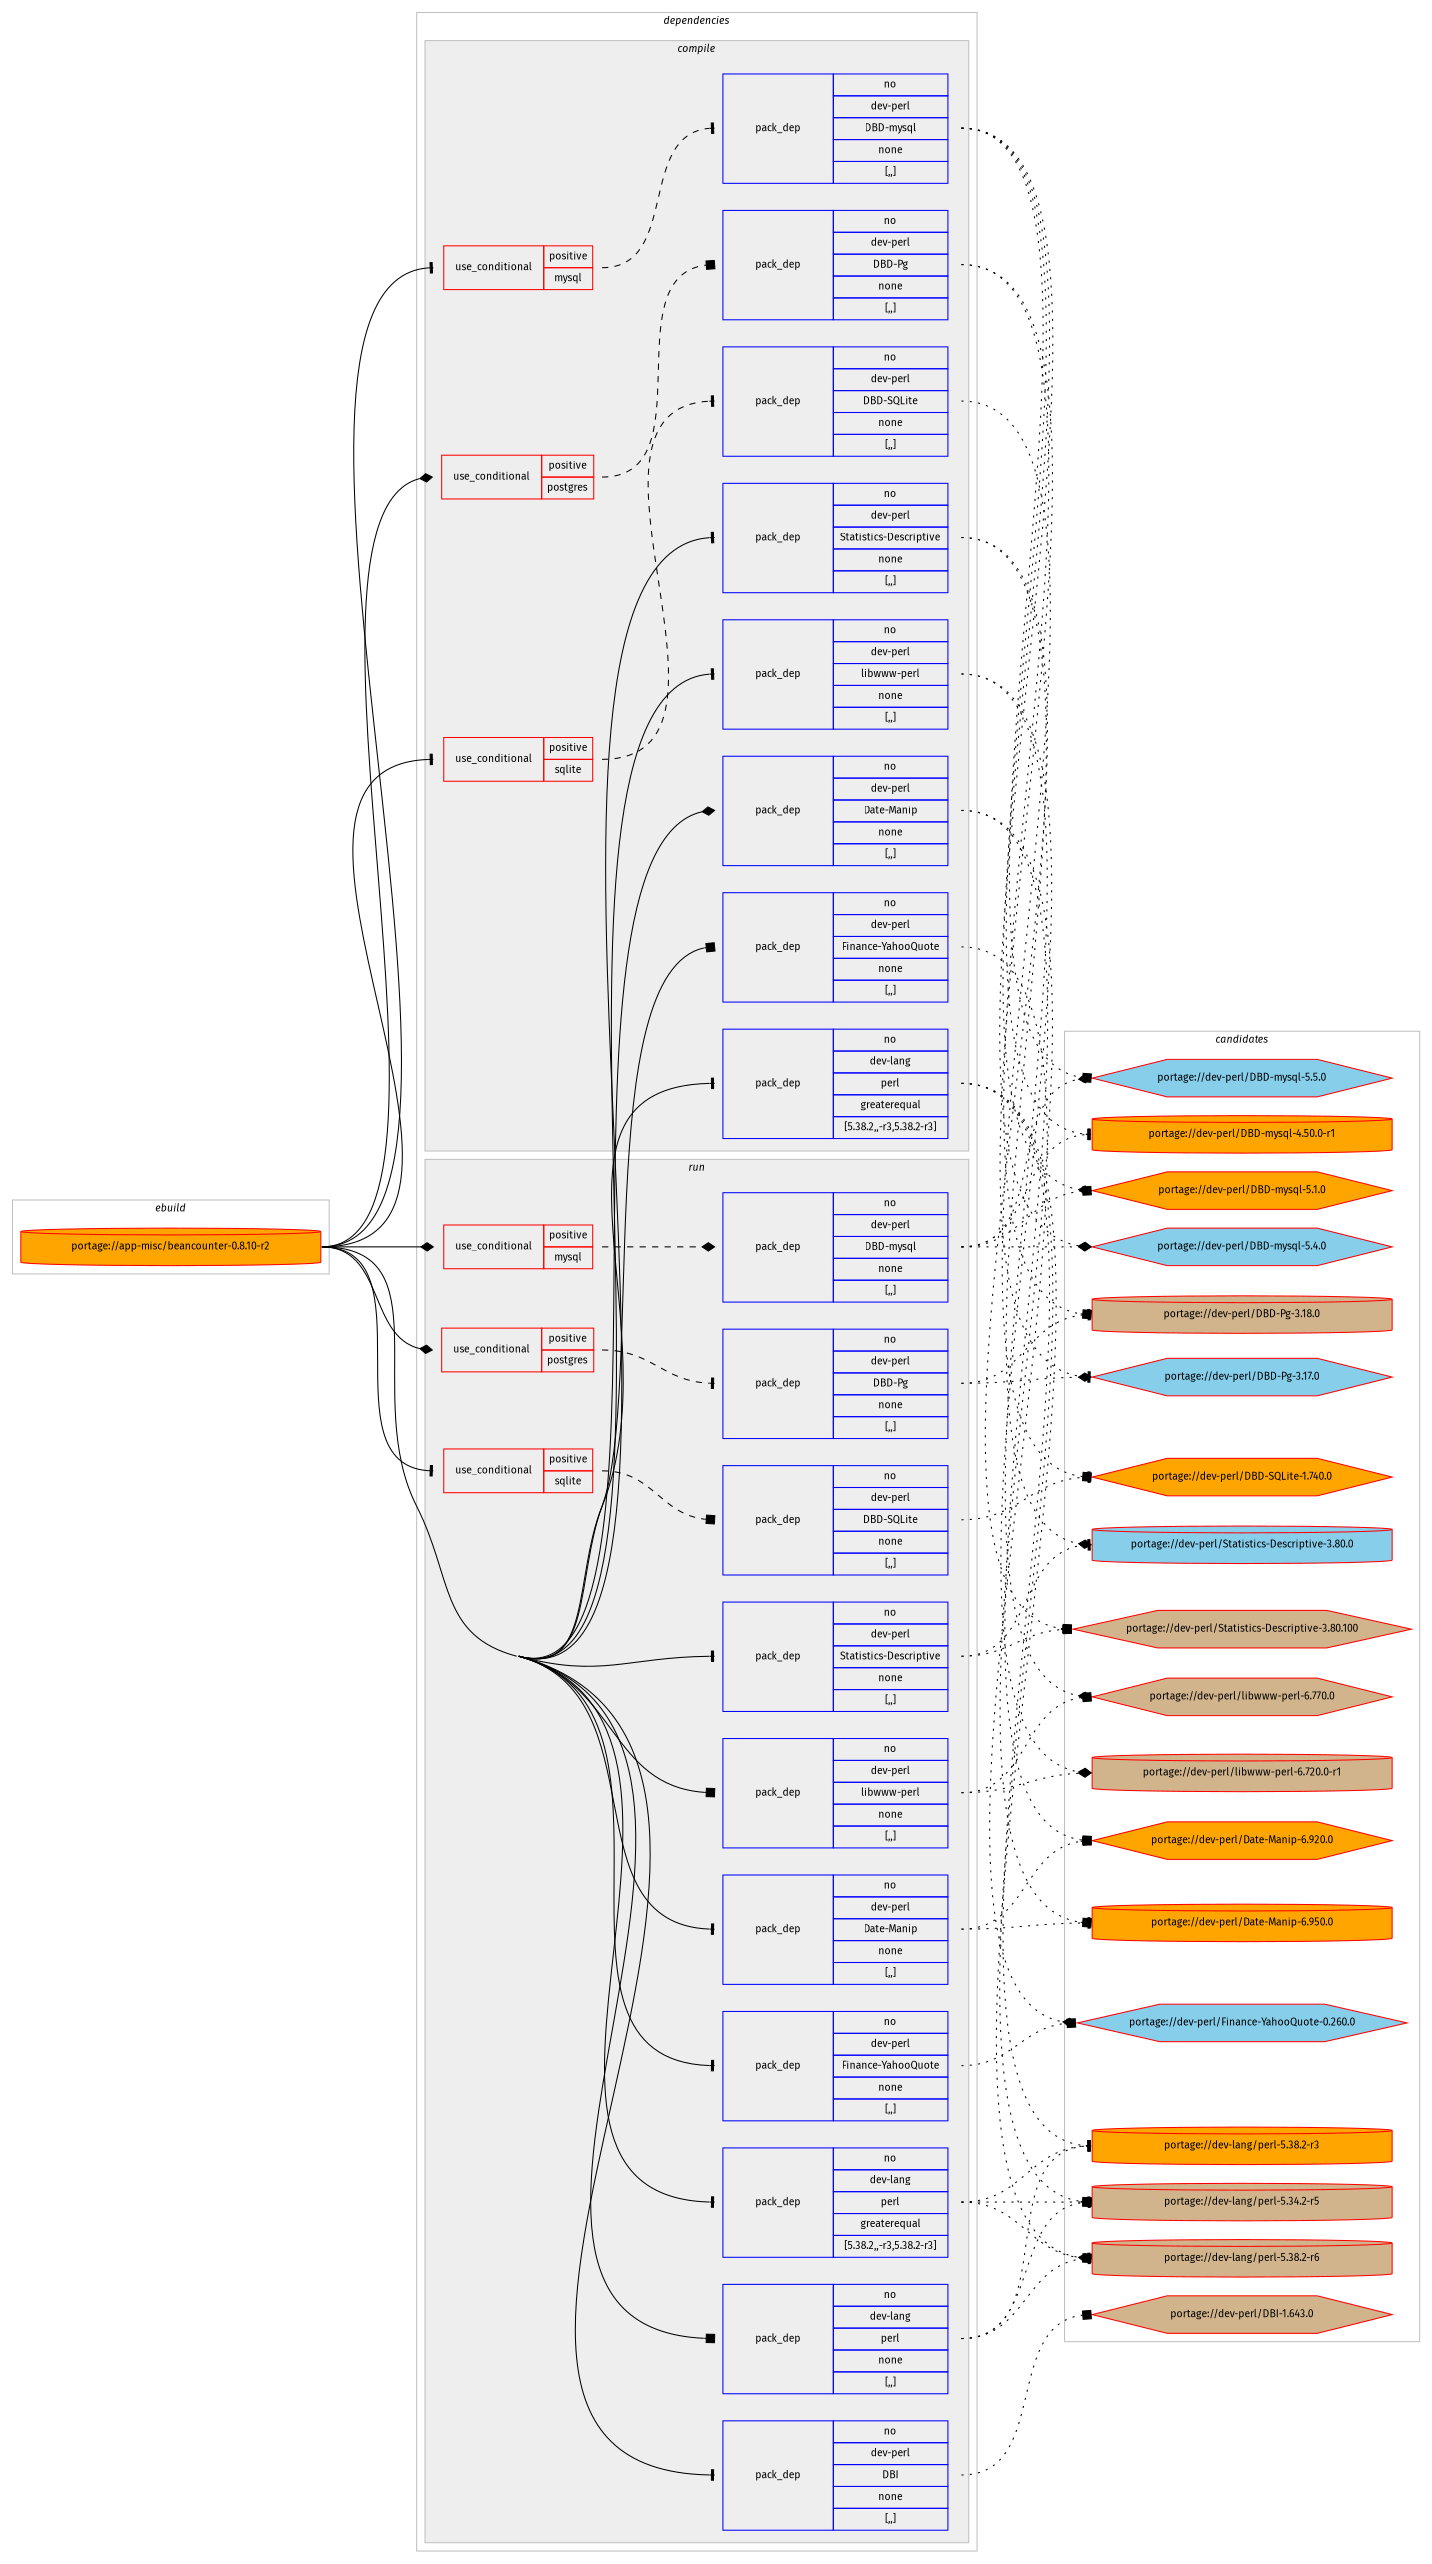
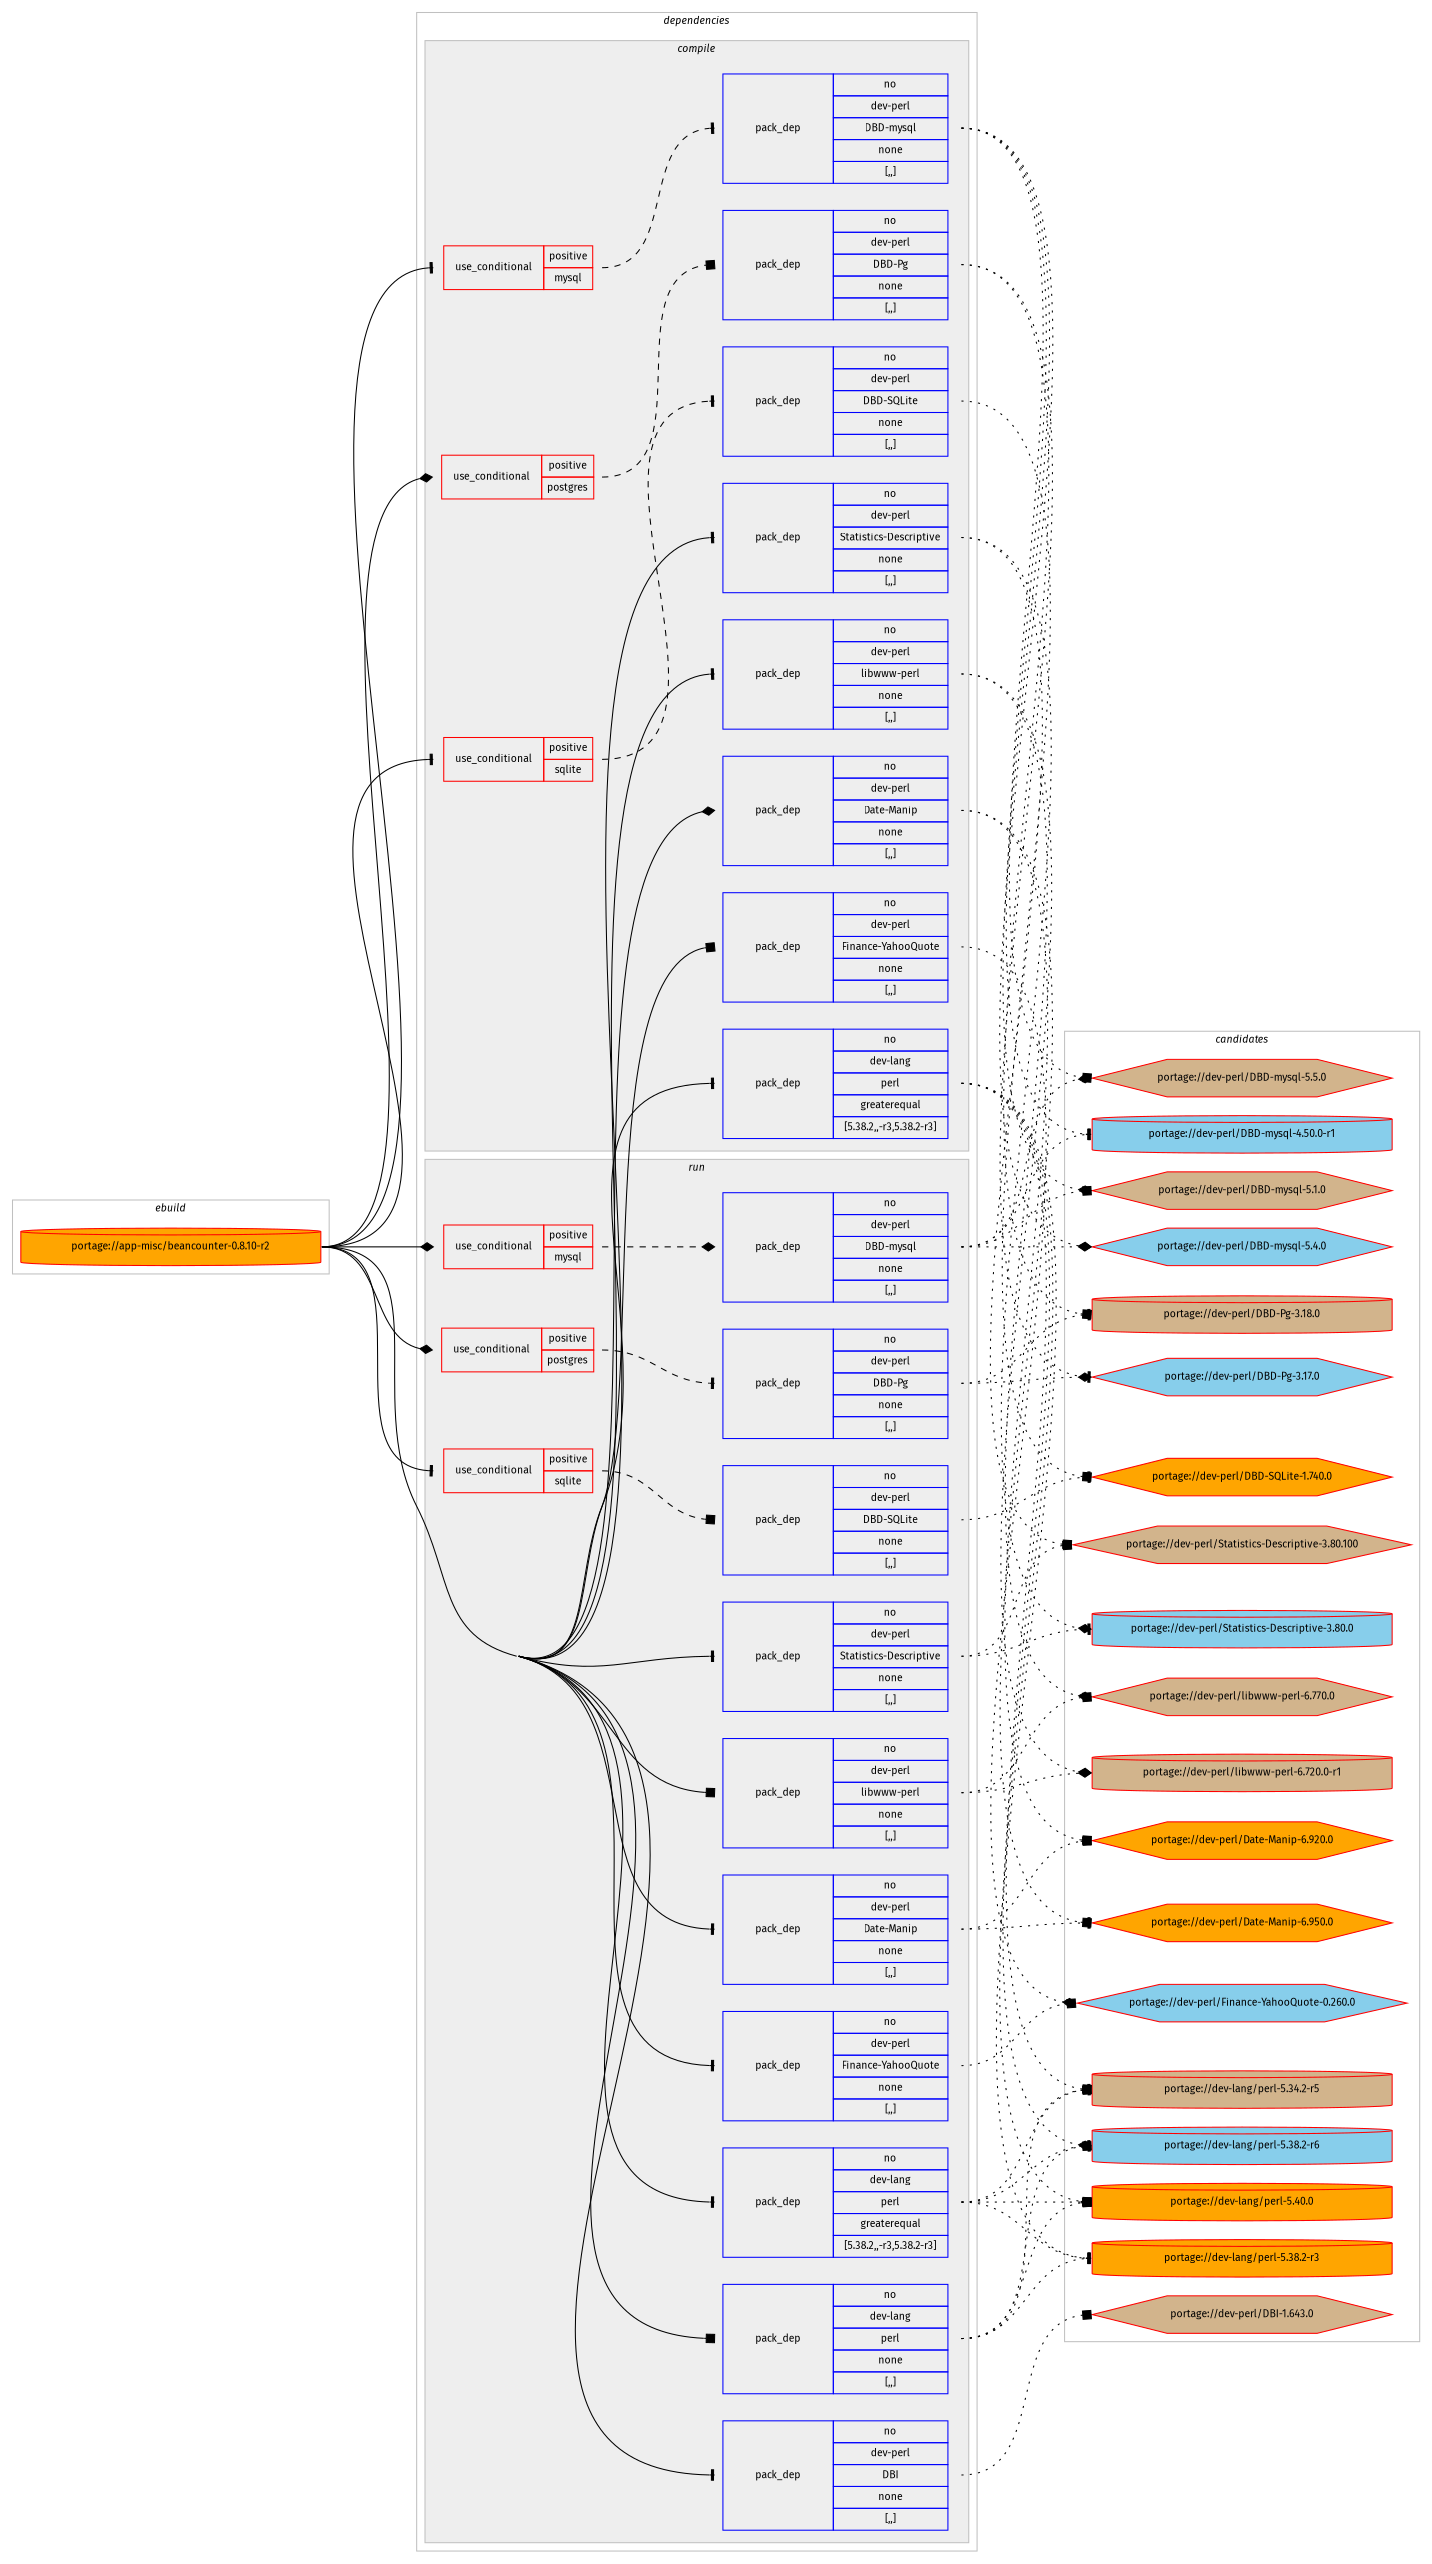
node "portage://dev-perl/DBD-mysql-5.5.0": fillcolor skyblue -> tan
node "portage://dev-perl/DBD-mysql-4.50.0-r1": fillcolor orange -> skyblue
node "portage://dev-perl/DBD-mysql-5.1.0": fillcolor orange -> tan
node "portage://dev-perl/Date-Manip-6.950.0": shape cylinder -> hexagon
node "portage://dev-lang/perl-5.40.0": added
node "portage://dev-lang/perl-5.38.2-r6": fillcolor tan -> skyblue
